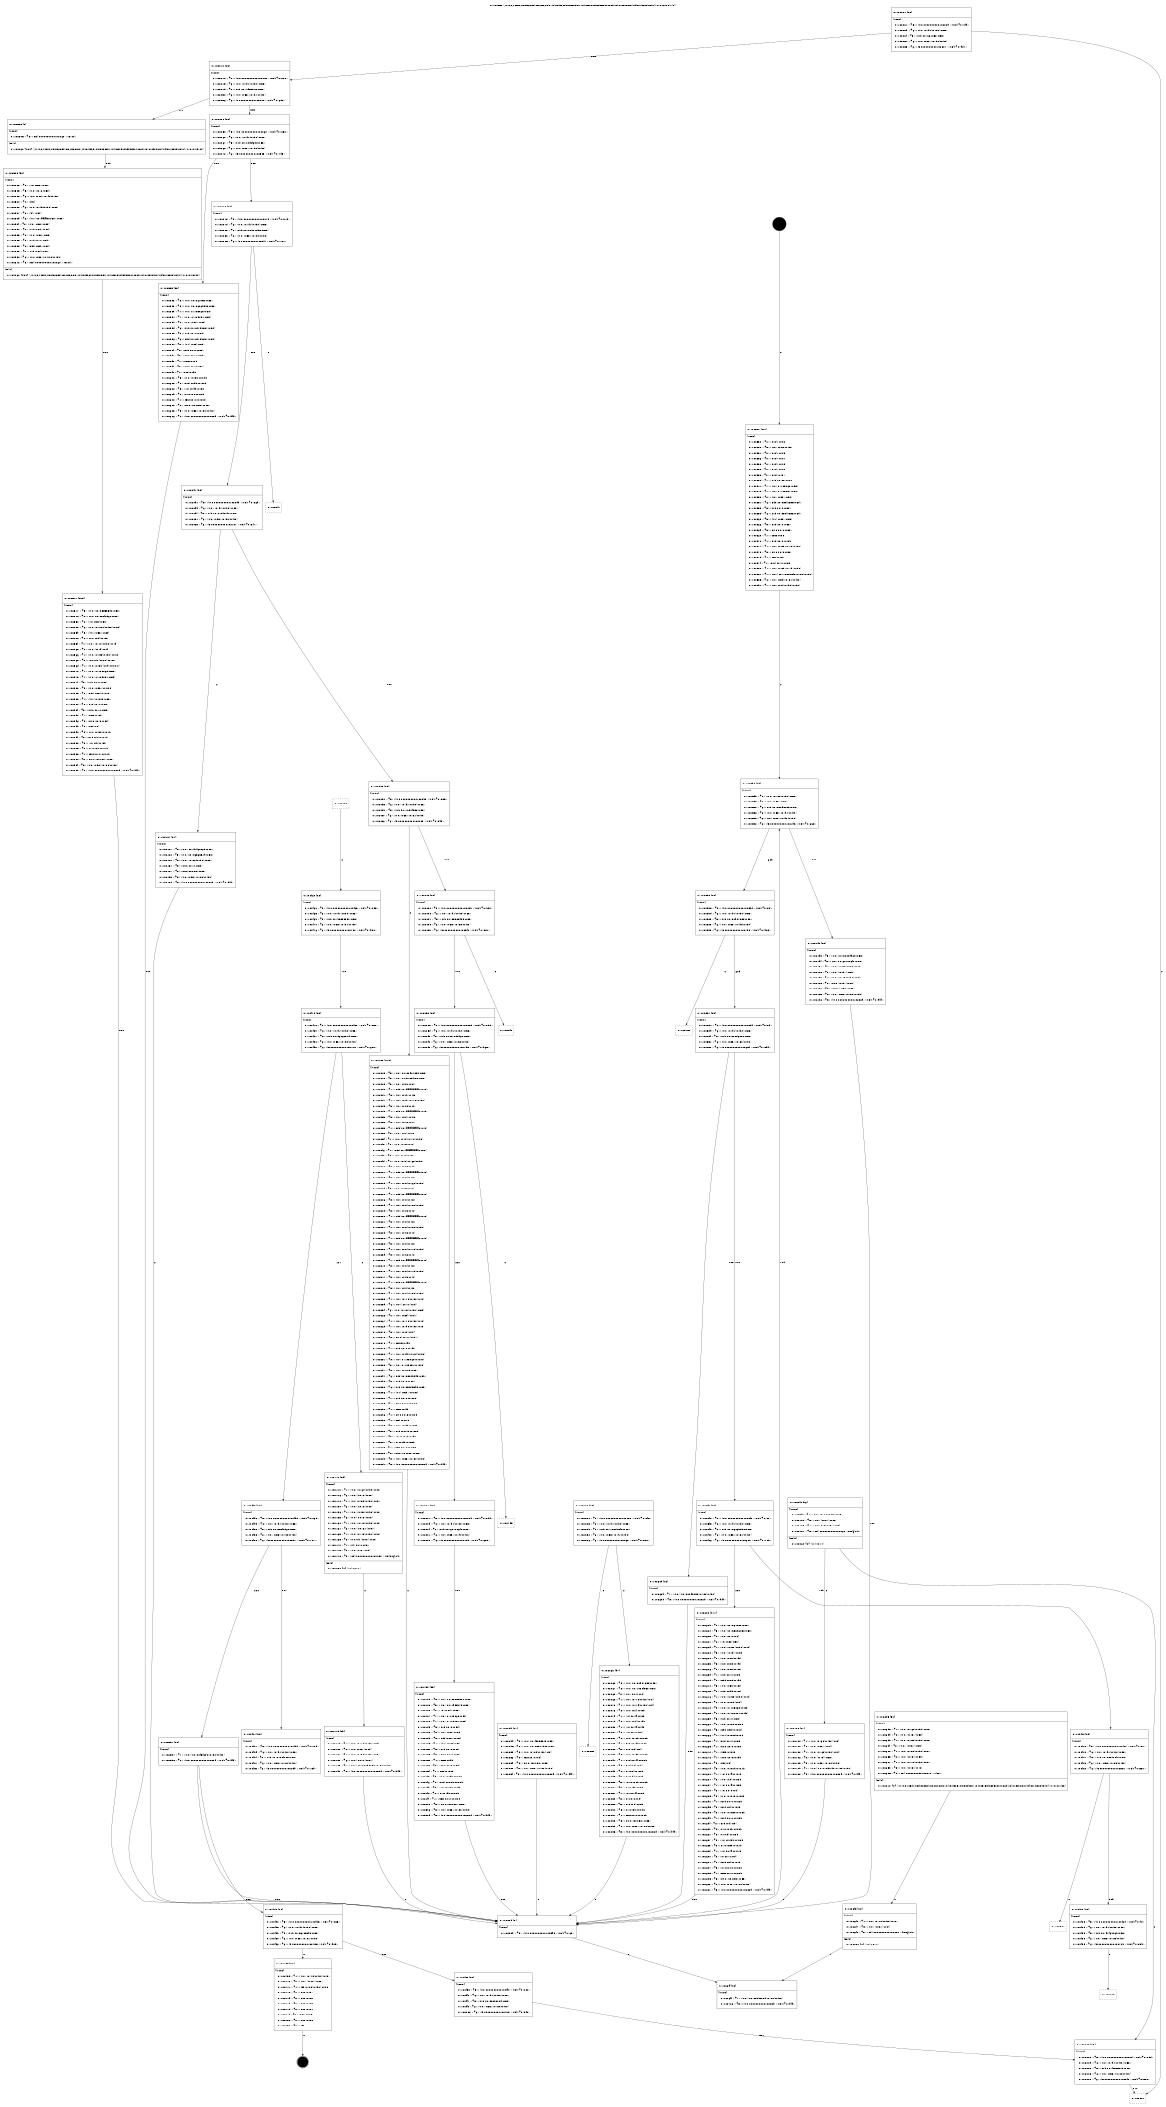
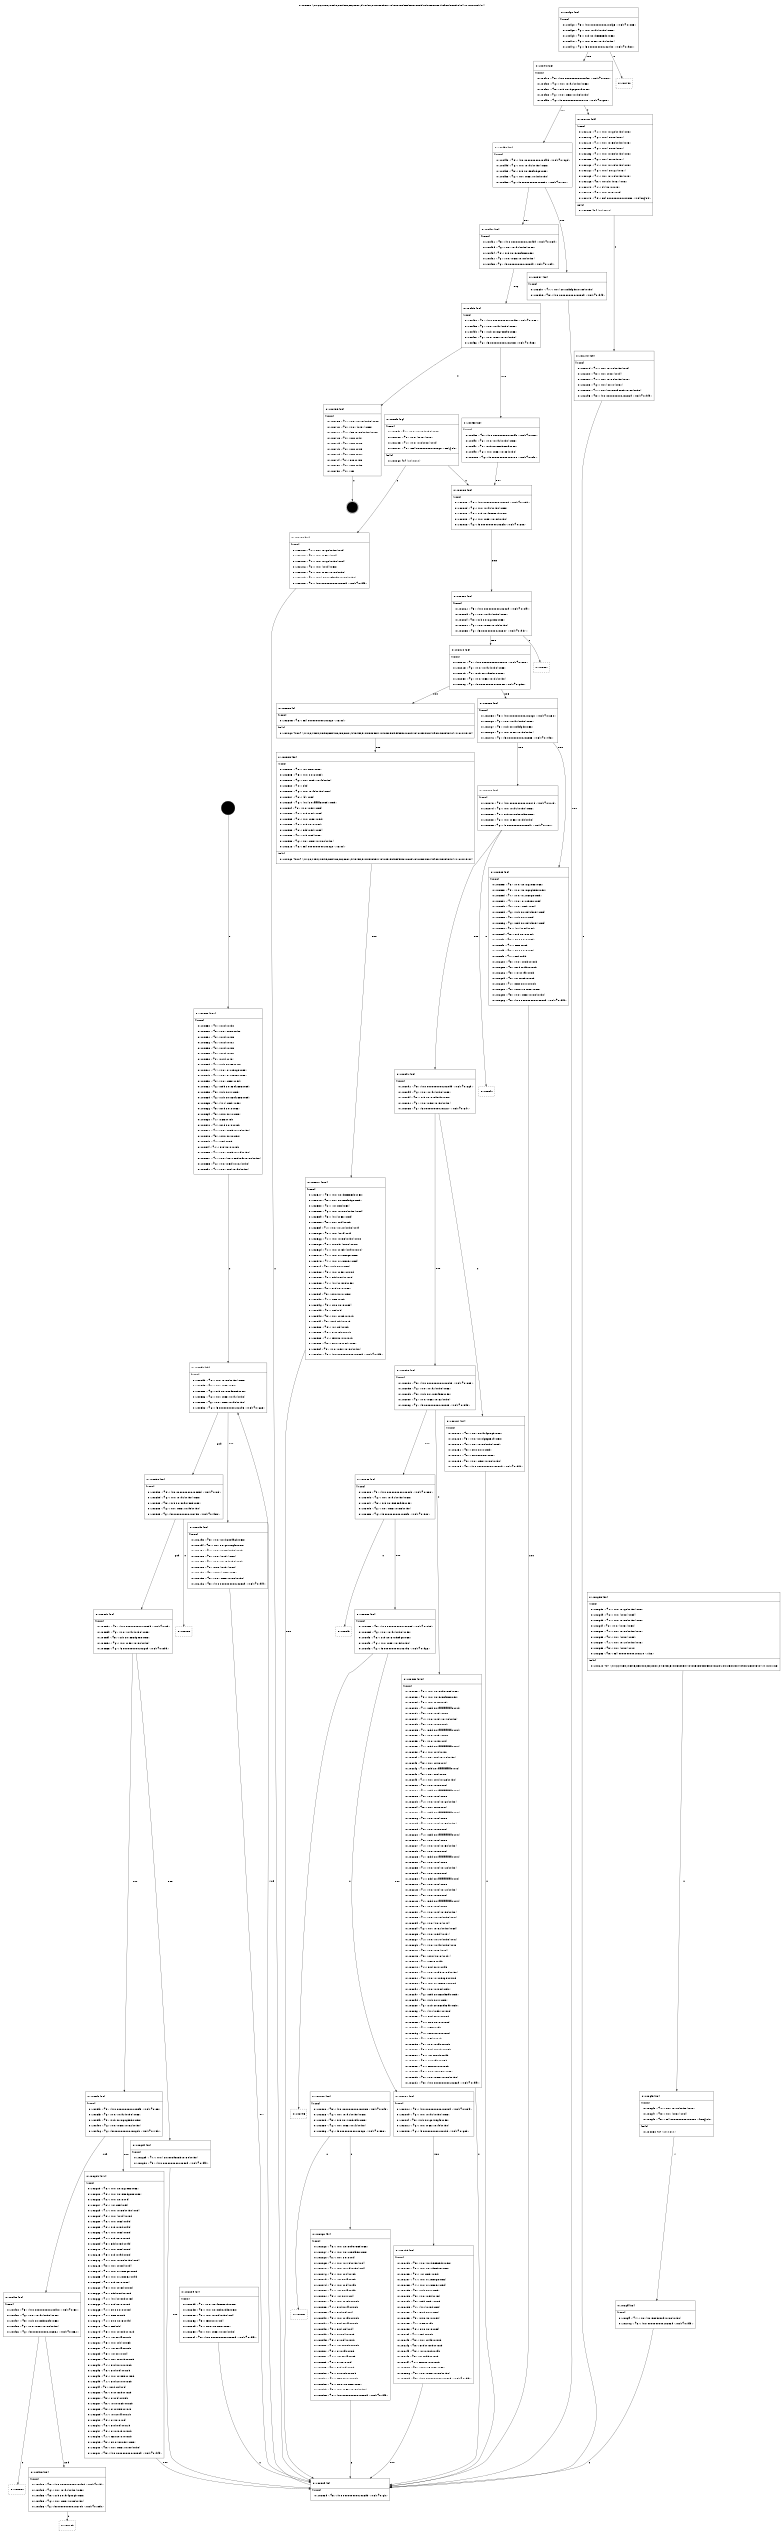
edge "0x4027b0" -> "0x401f60 [28]": reversed
edge "0x40249a [33]" -> "0x402829 [5]": label " 101" -> " 307"
edge "0x4025b7 [12]" -> "0x401fd0 [28]": now "0x401fb4 [28]" -> "0x401fd0 [28]"
edge "0x402829 [5]" -> "0x4026ff [12]": reversed
edge "0x402008 [28]" -> "0x402807": now "0x402008 [28]" -> "0x402024 [28]"
